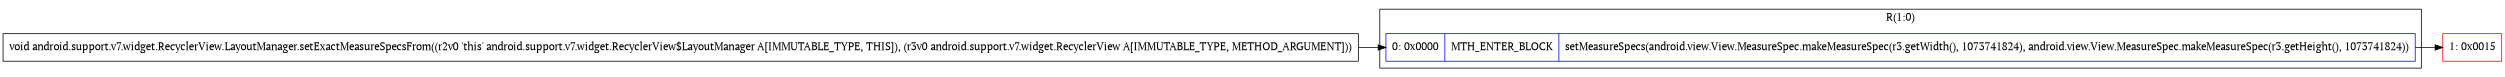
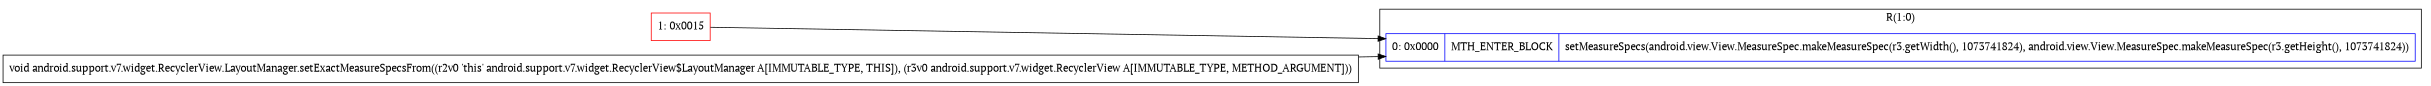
edge "0: 0x0000" -> "1: 0x0015": reversed
